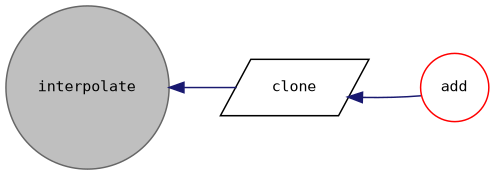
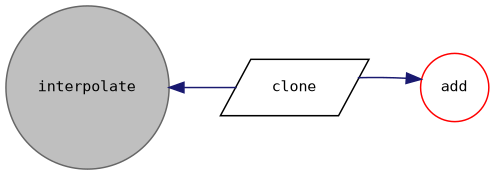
edge "add" -> "clone": reversed
